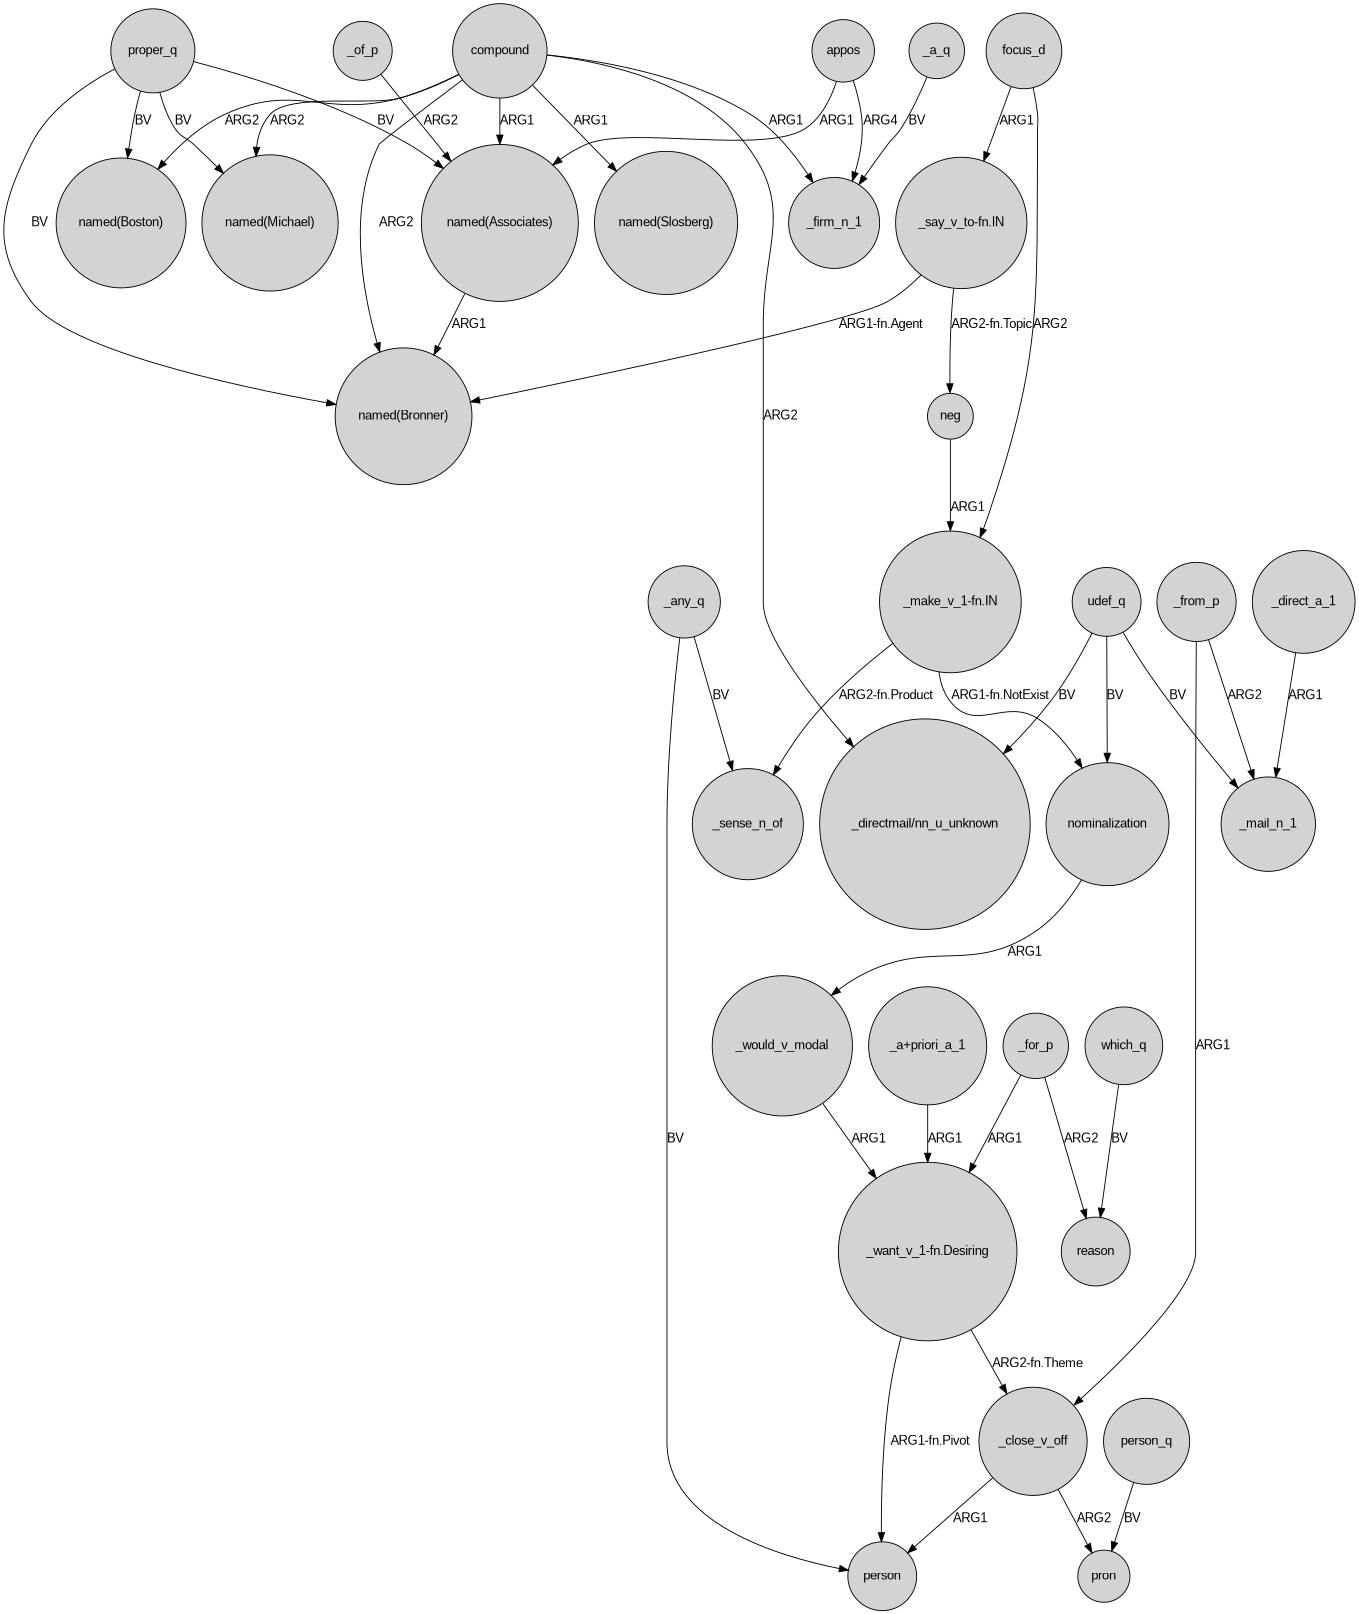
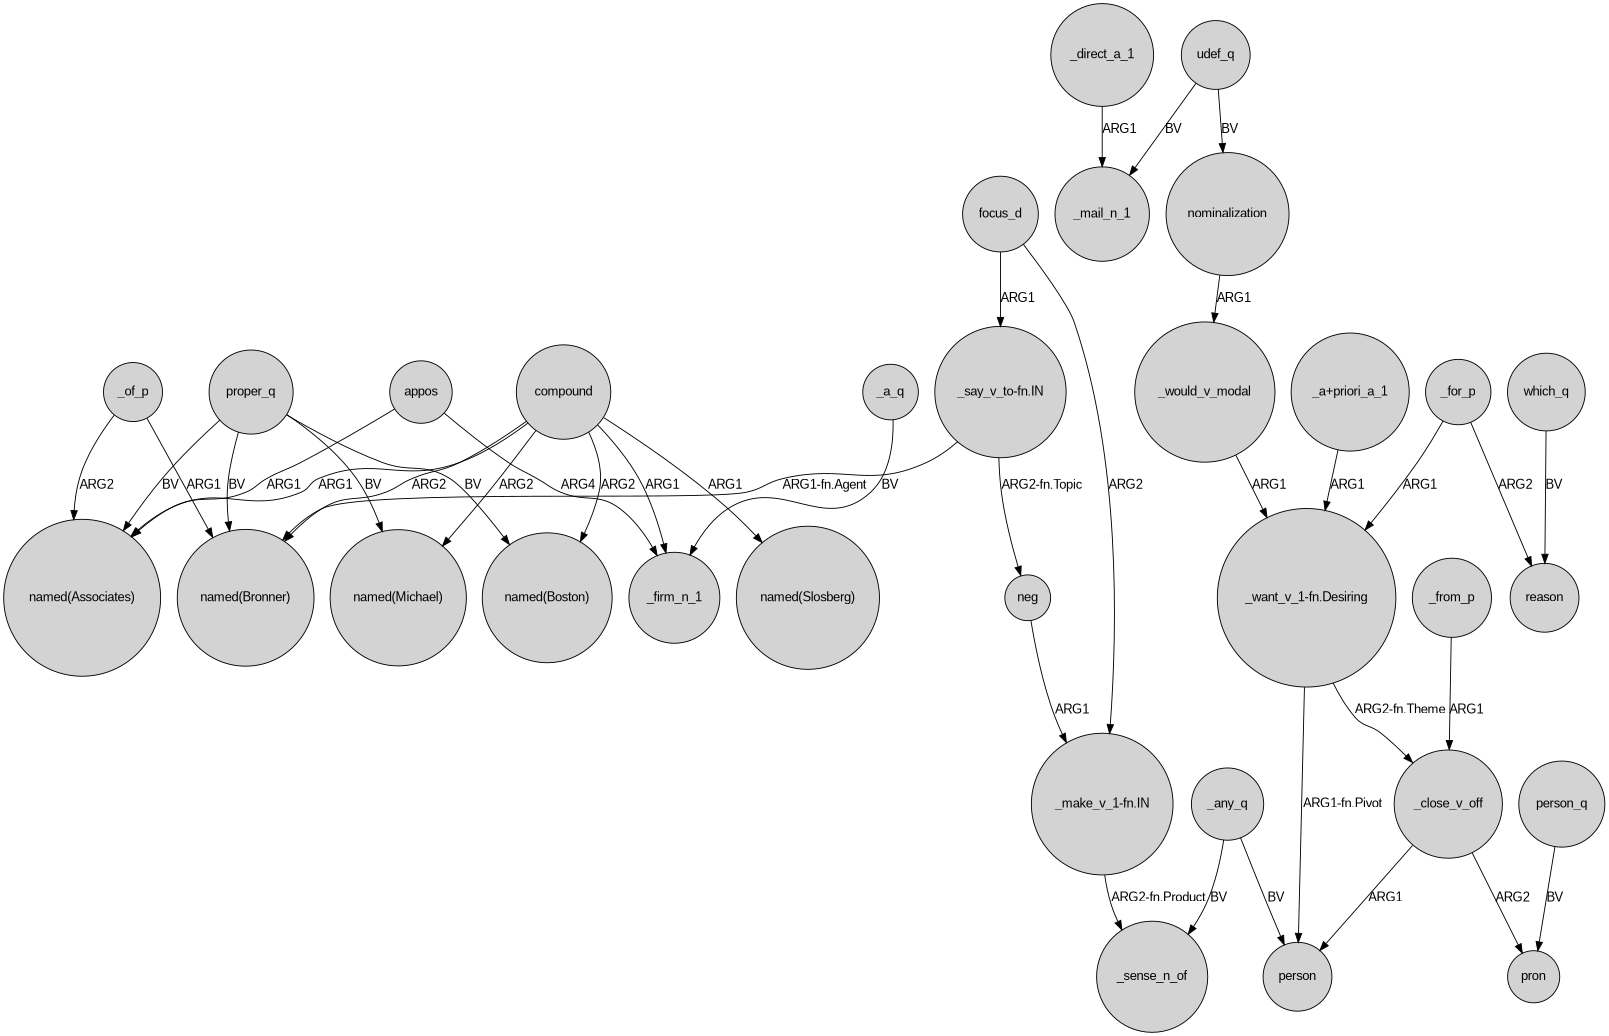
edge "named(Associates)" -> "named(Bronner)": now "_of_p" -> "named(Bronner)"
edge "_from_p" -> "_mail_n_1": removed, label "ARG2"
edge "_make_v_1-fn.IN" -> "nominalization": removed, label "ARG1-fn.NotExist"
node "_directmail/nn_u_unknown": removed
